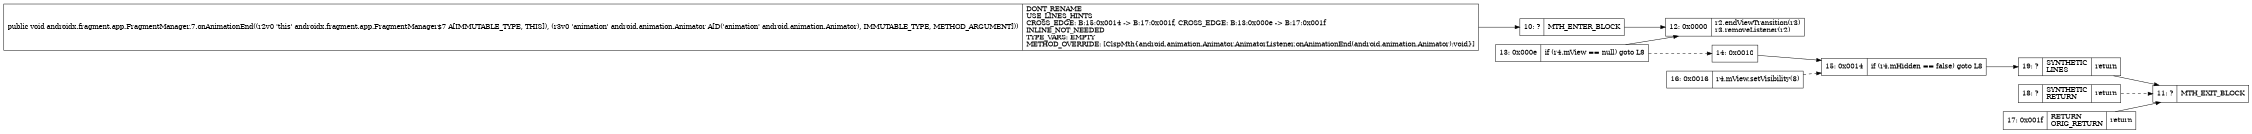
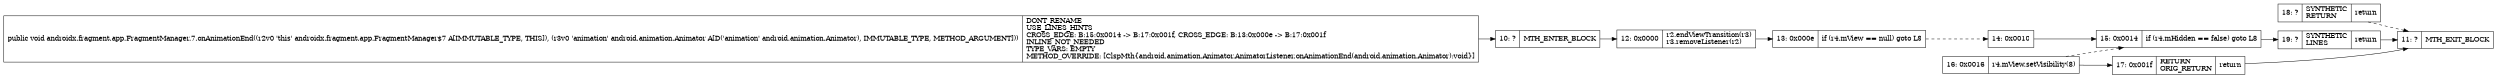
edge "13: 0x000e" -> "12: 0x0000": reversed
edge "16: 0x0016" -> "17: 0x001f": added
